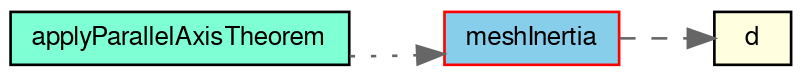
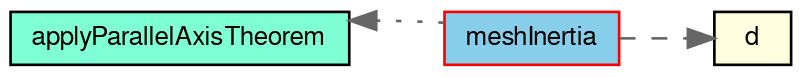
edge "applyParallelAxisTheorem" -> "meshInertia": reversed
